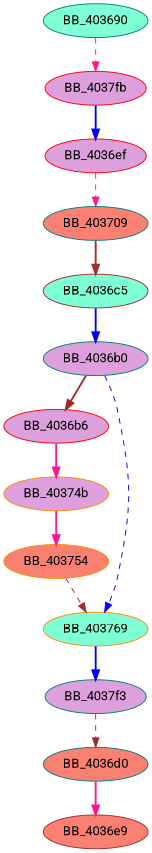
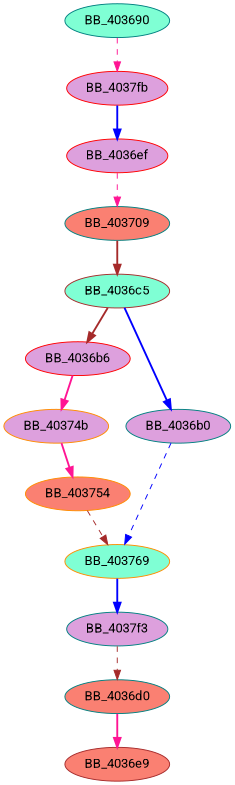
edge "BB_4036b0" -> "BB_4036b6": now "BB_4036c5" -> "BB_4036b6"
